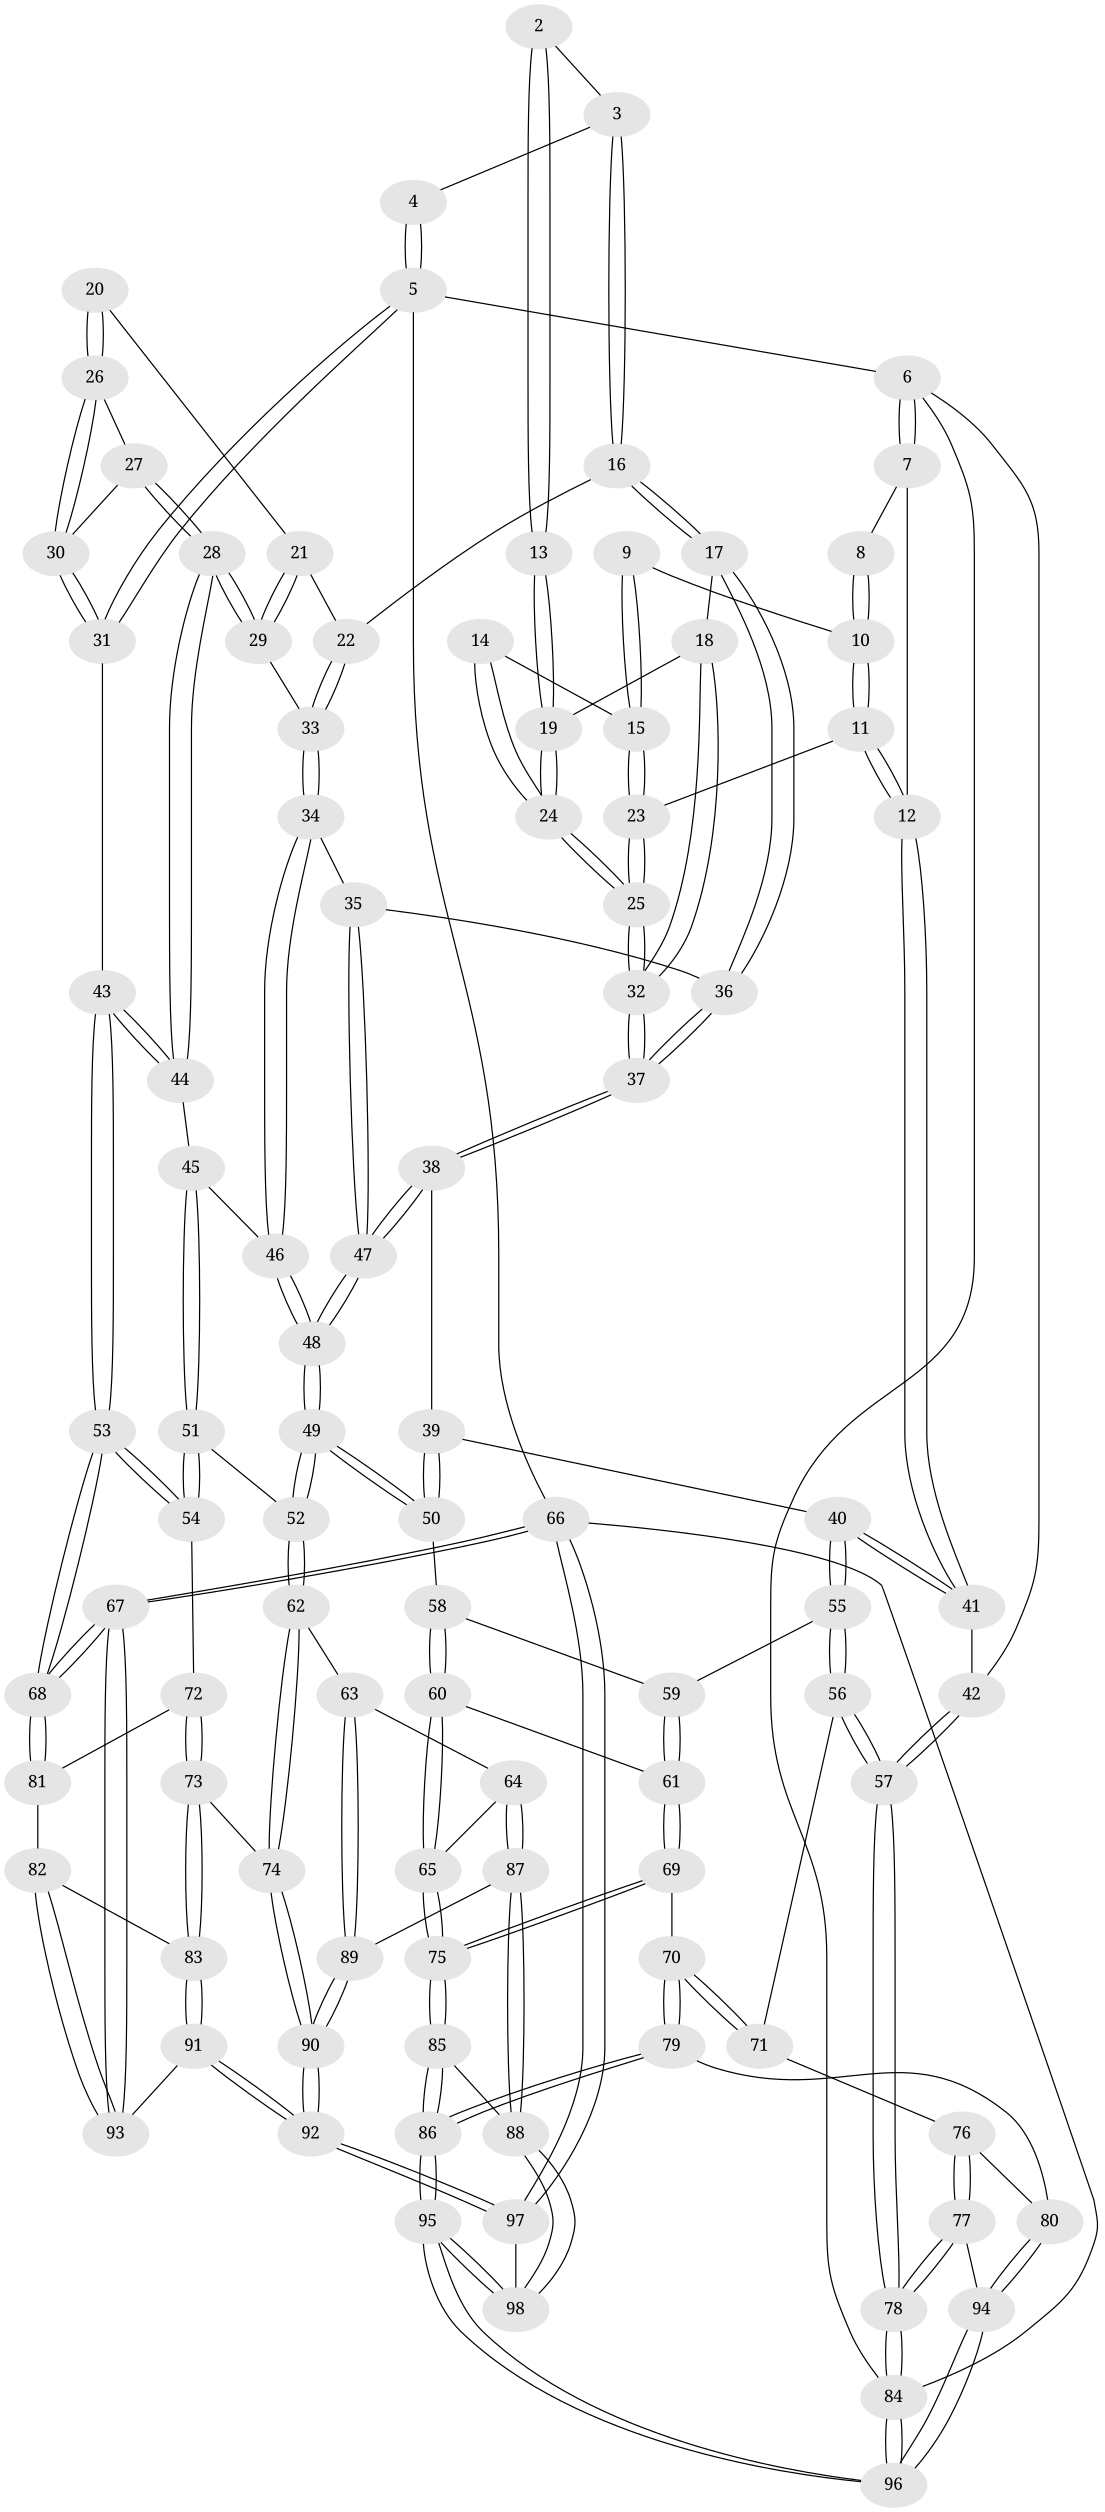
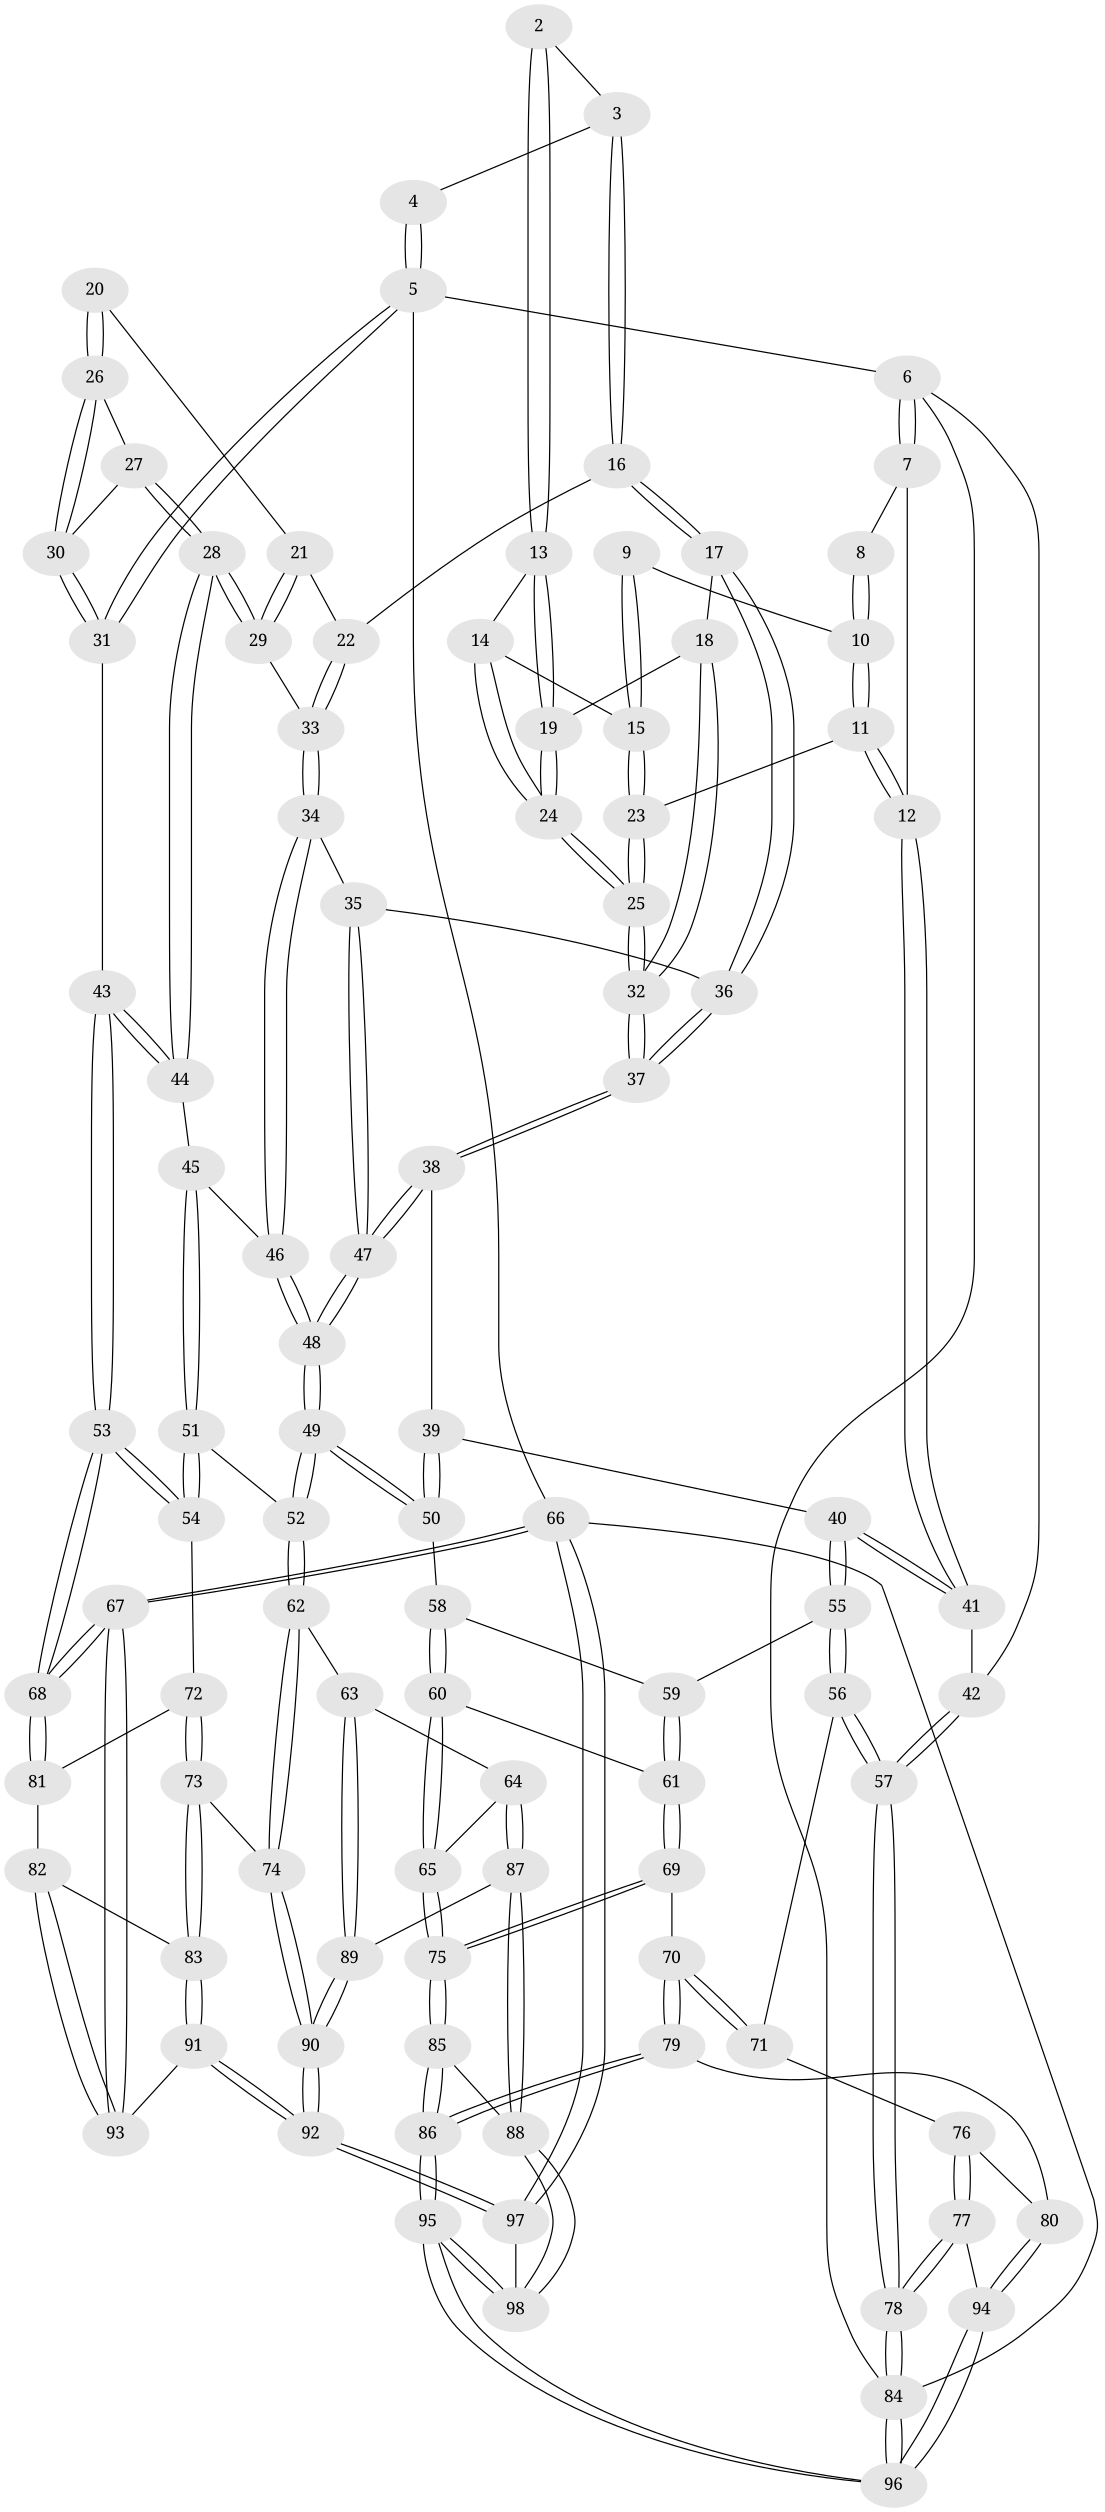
edge "13" -- "14": added
